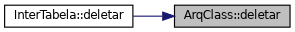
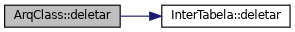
edge "InterTabela::deletar" -> "ArqClass::deletar": reversed
